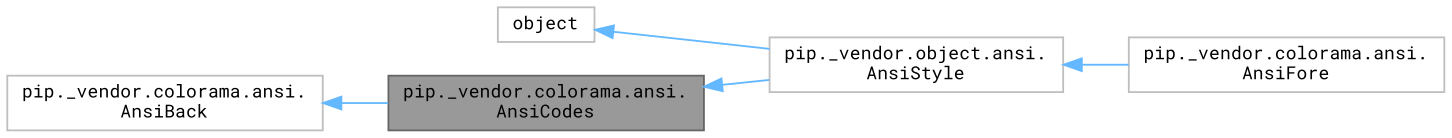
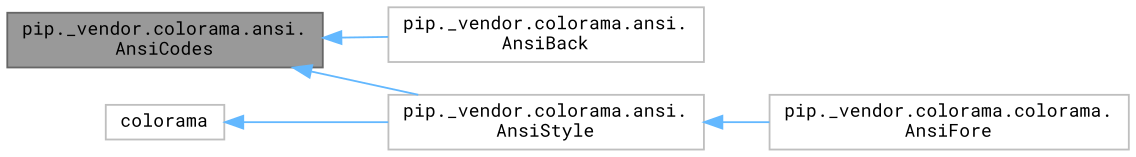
node "object": label "object" -> "colorama"
node "pip._vendor.object.ansi. AnsiStyle": label "pip._vendor.object.ansi. AnsiStyle" -> "pip._vendor.colorama.ansi. AnsiStyle"
node "pip._vendor.colorama.ansi. AnsiFore": label "pip._vendor.colorama.ansi. AnsiFore" -> "pip._vendor.colorama.colorama. AnsiFore"
edge "pip._vendor.colorama.ansi. AnsiCodes" -> "pip._vendor.colorama.ansi. AnsiBack": reversed
